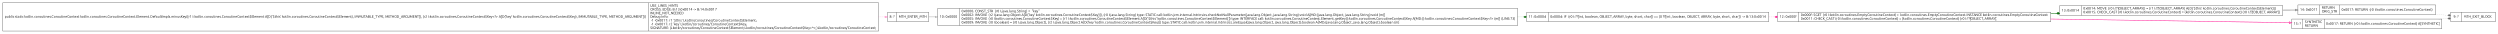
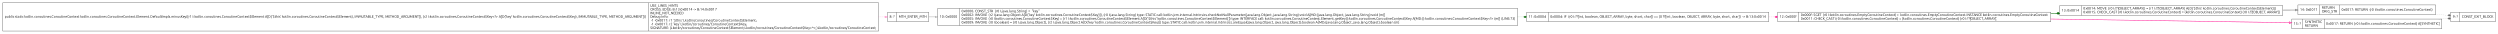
node "9: ?": text "MTH_EXIT_BLOCK" -> "CONST_EXIT_BLOCK"
